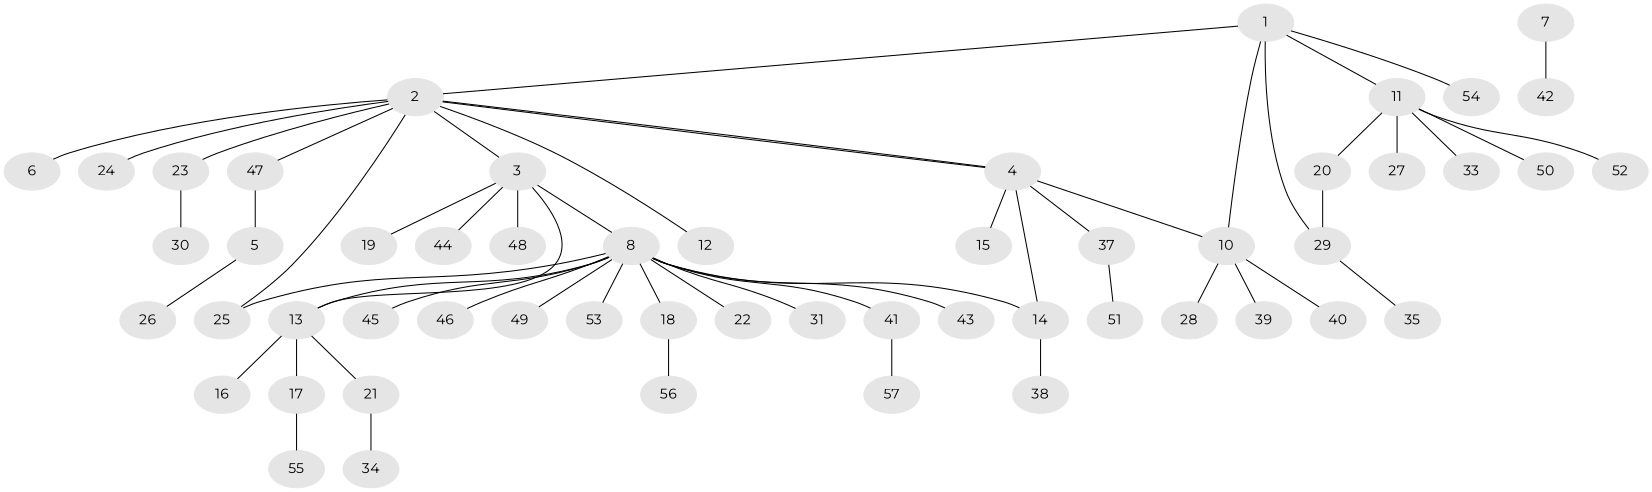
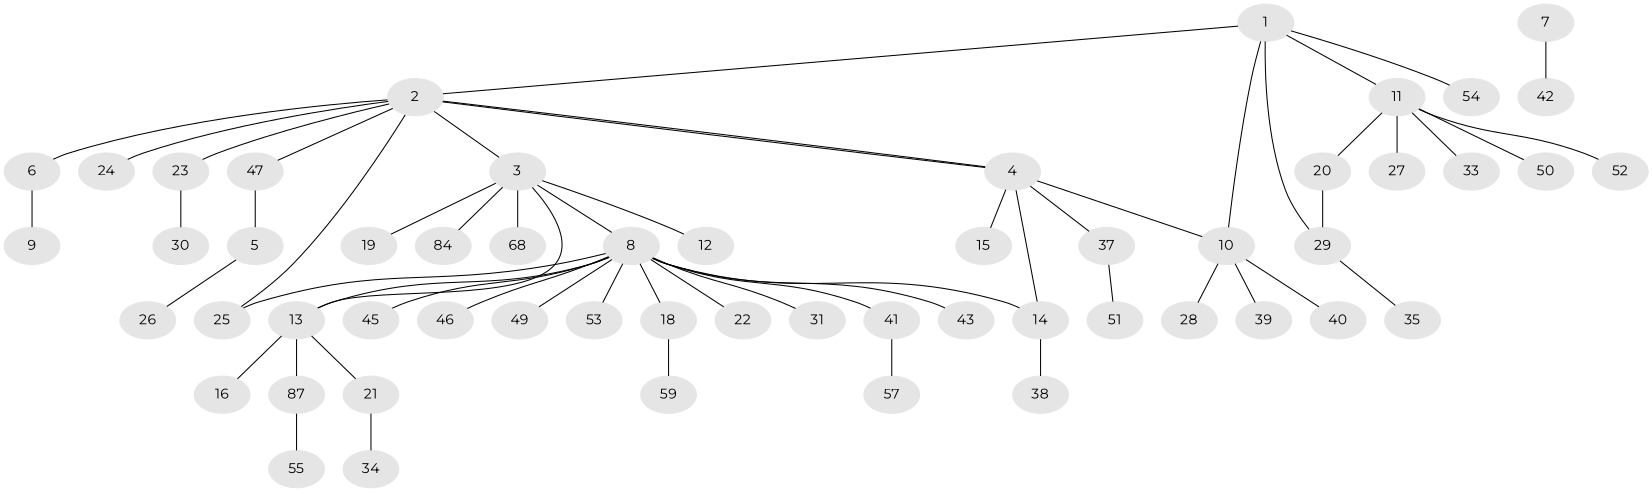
edge "2" -- "12": now "3" -- "12"
node "9": added
node "44": label "44" -> "84"
node "48": label "48" -> "68"
node "17": label "17" -> "87"
node "56": label "56" -> "59"
